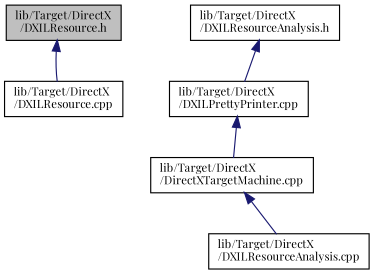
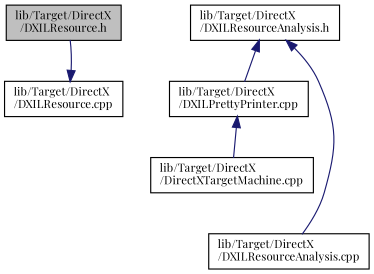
edge "lib/Target/DirectX /DXILResource.cpp" -> "lib/Target/DirectX /DXILResource.h": reversed
edge "lib/Target/DirectX /DXILResourceAnalysis.cpp" -> "lib/Target/DirectX /DirectXTargetMachine.cpp": now "lib/Target/DirectX /DXILResourceAnalysis.cpp" -> "lib/Target/DirectX /DXILResourceAnalysis.h"
